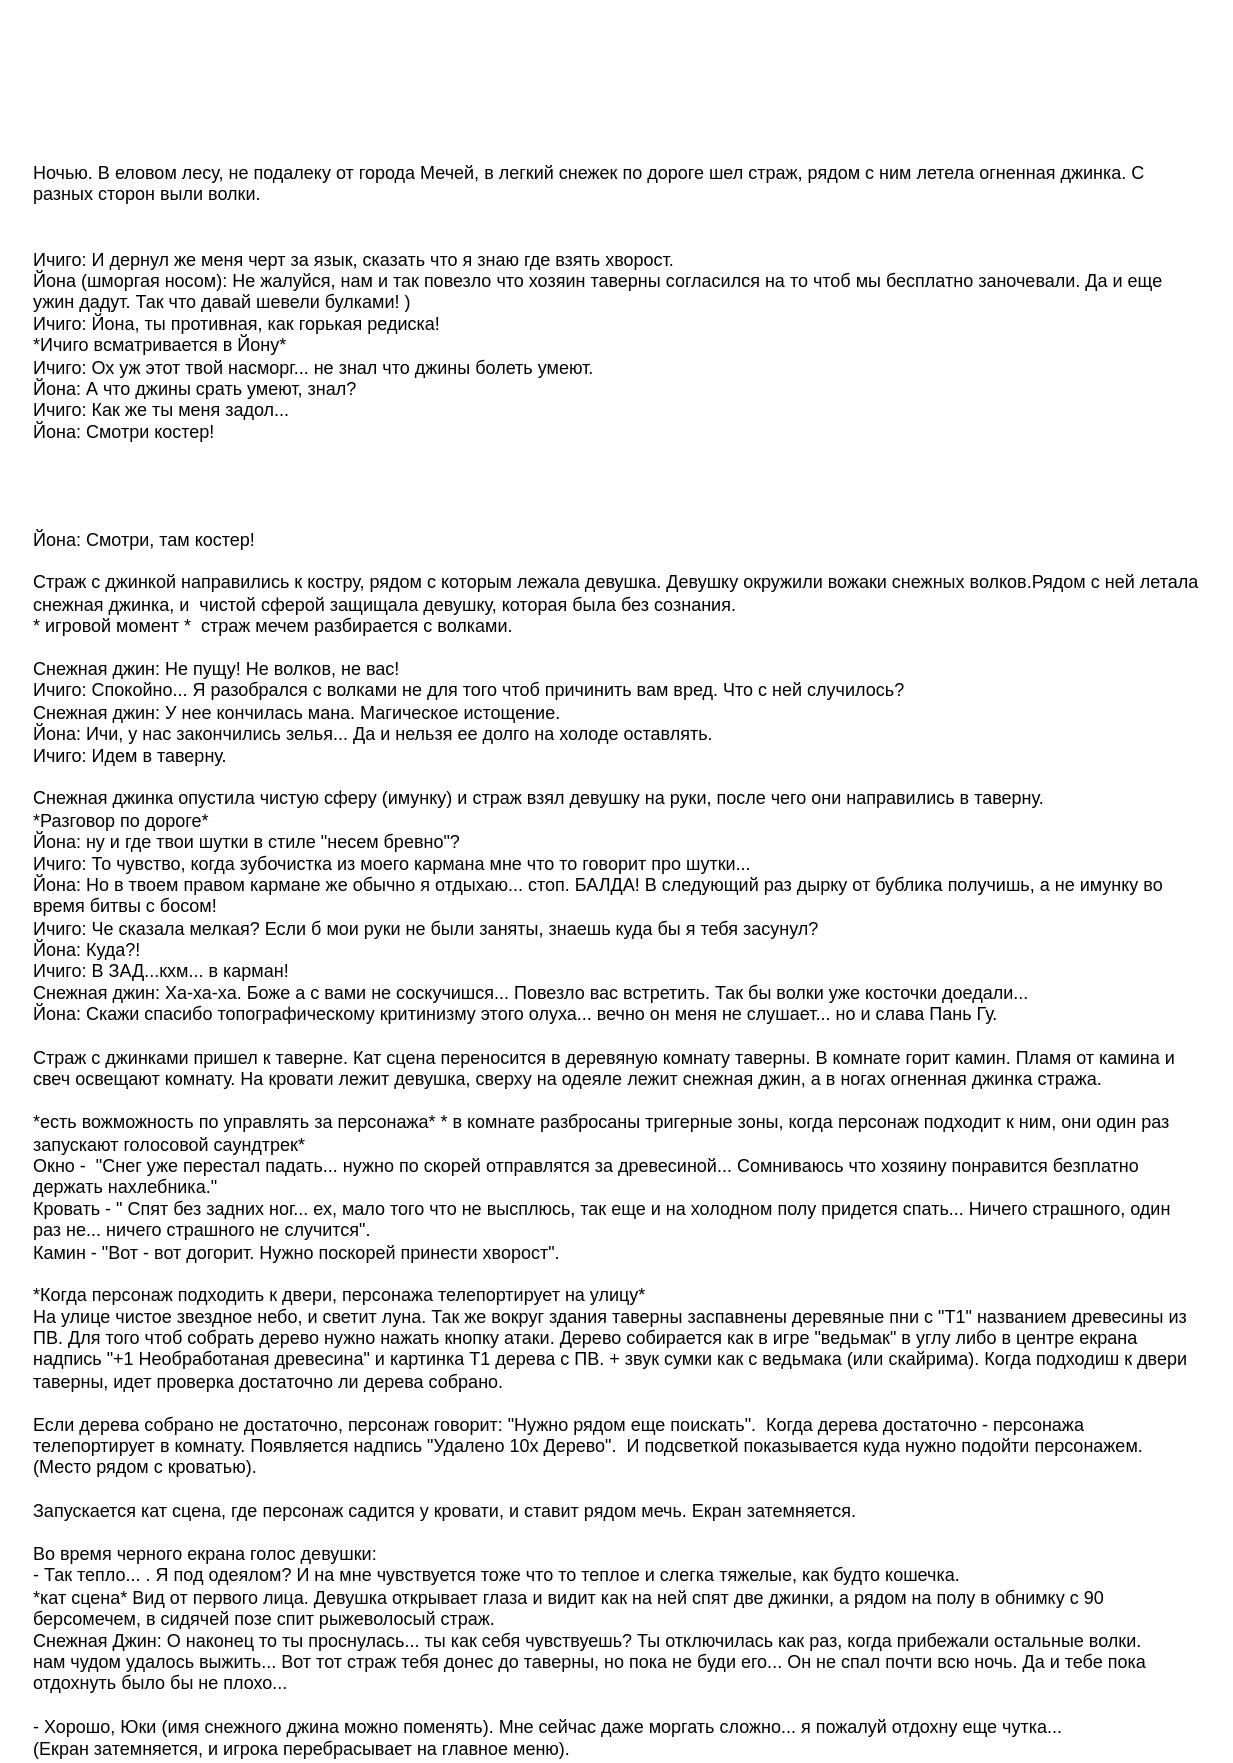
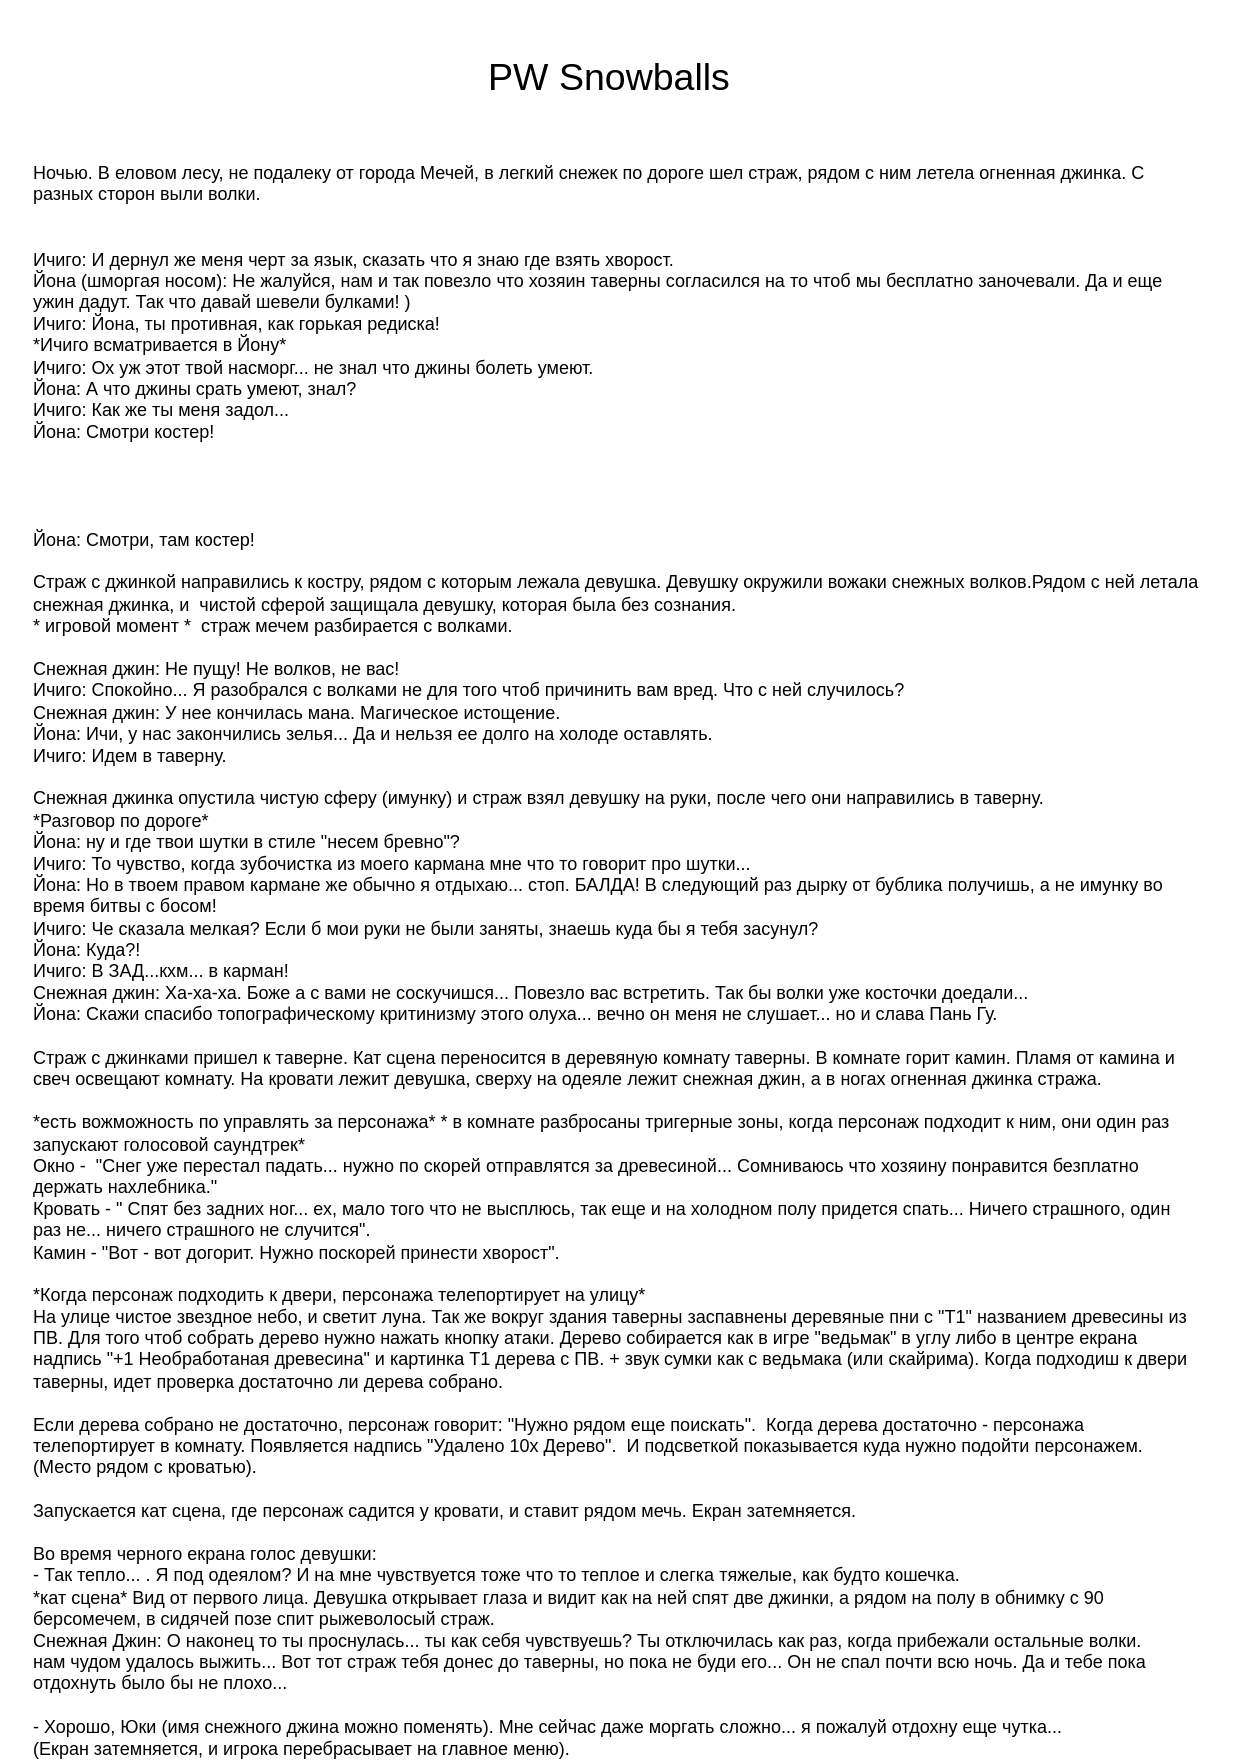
node "PW Snowballs": added
